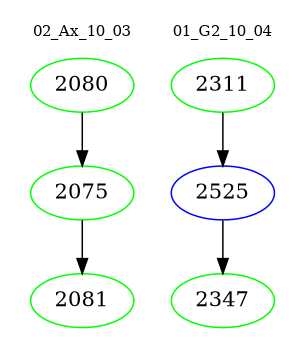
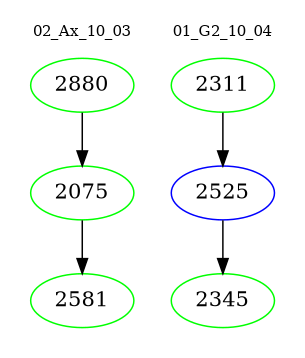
node "2080": label "2080" -> "2880"
node "2081": label "2081" -> "2581"
node "2347": label "2347" -> "2345"
